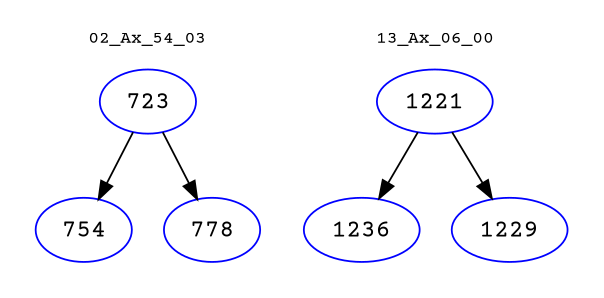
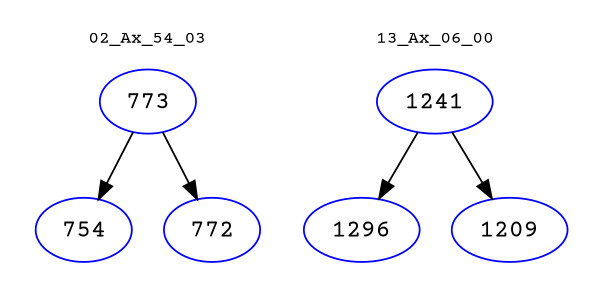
node "723": label "723" -> "773"
node "1221": label "1221" -> "1241"
node "778": label "778" -> "772"
node "1236": label "1236" -> "1296"
node "1229": label "1229" -> "1209"
